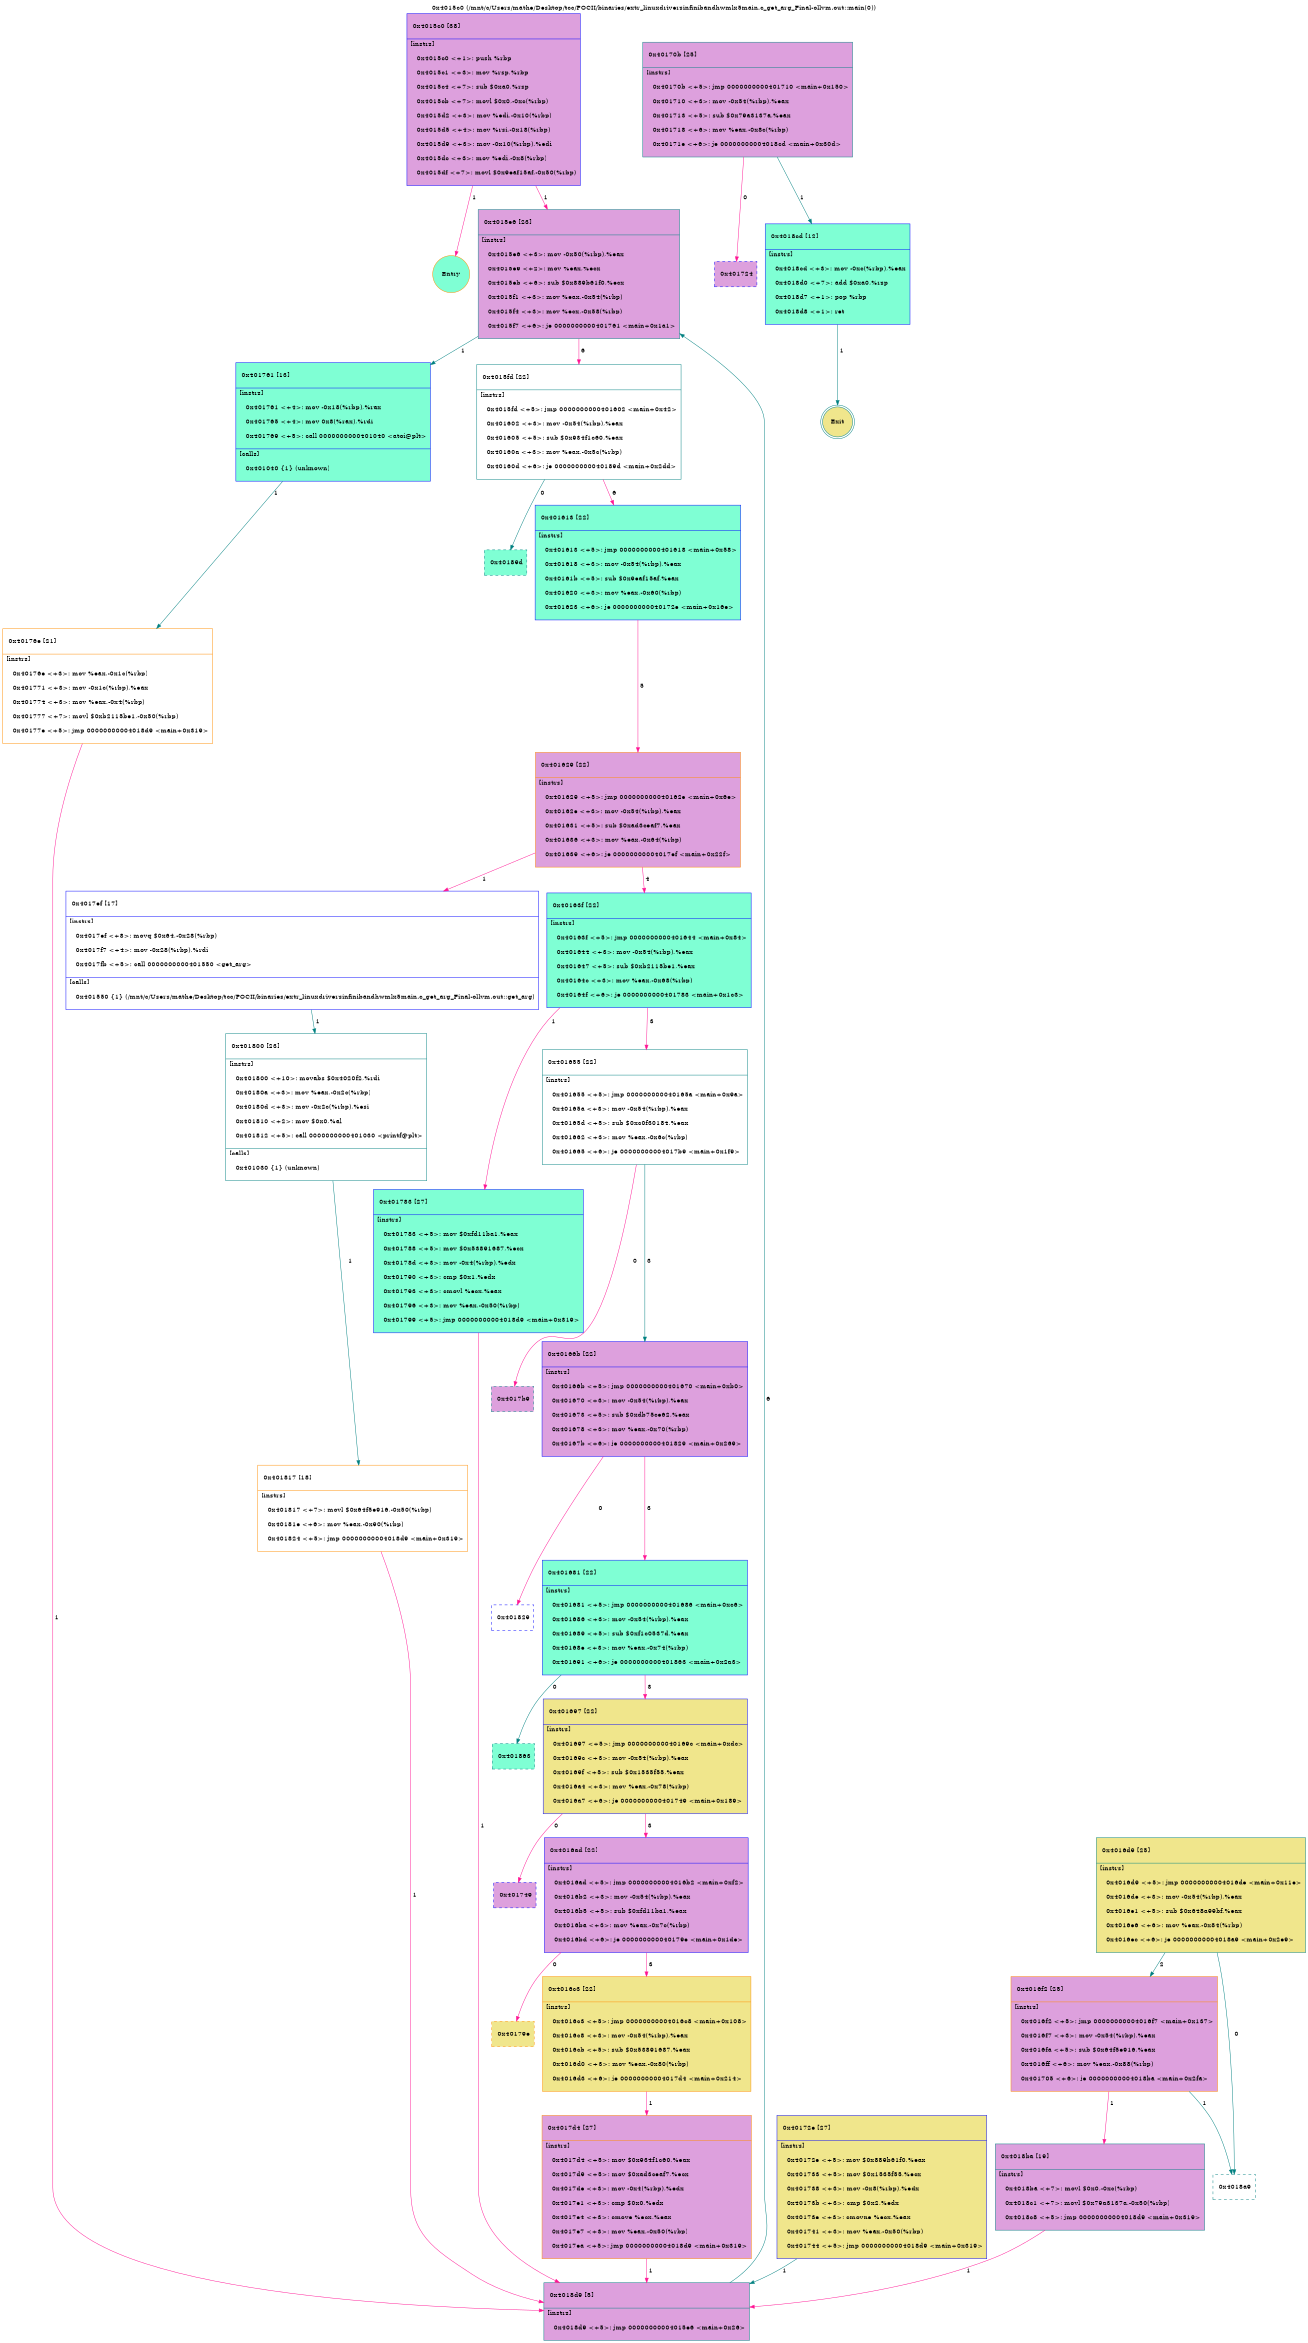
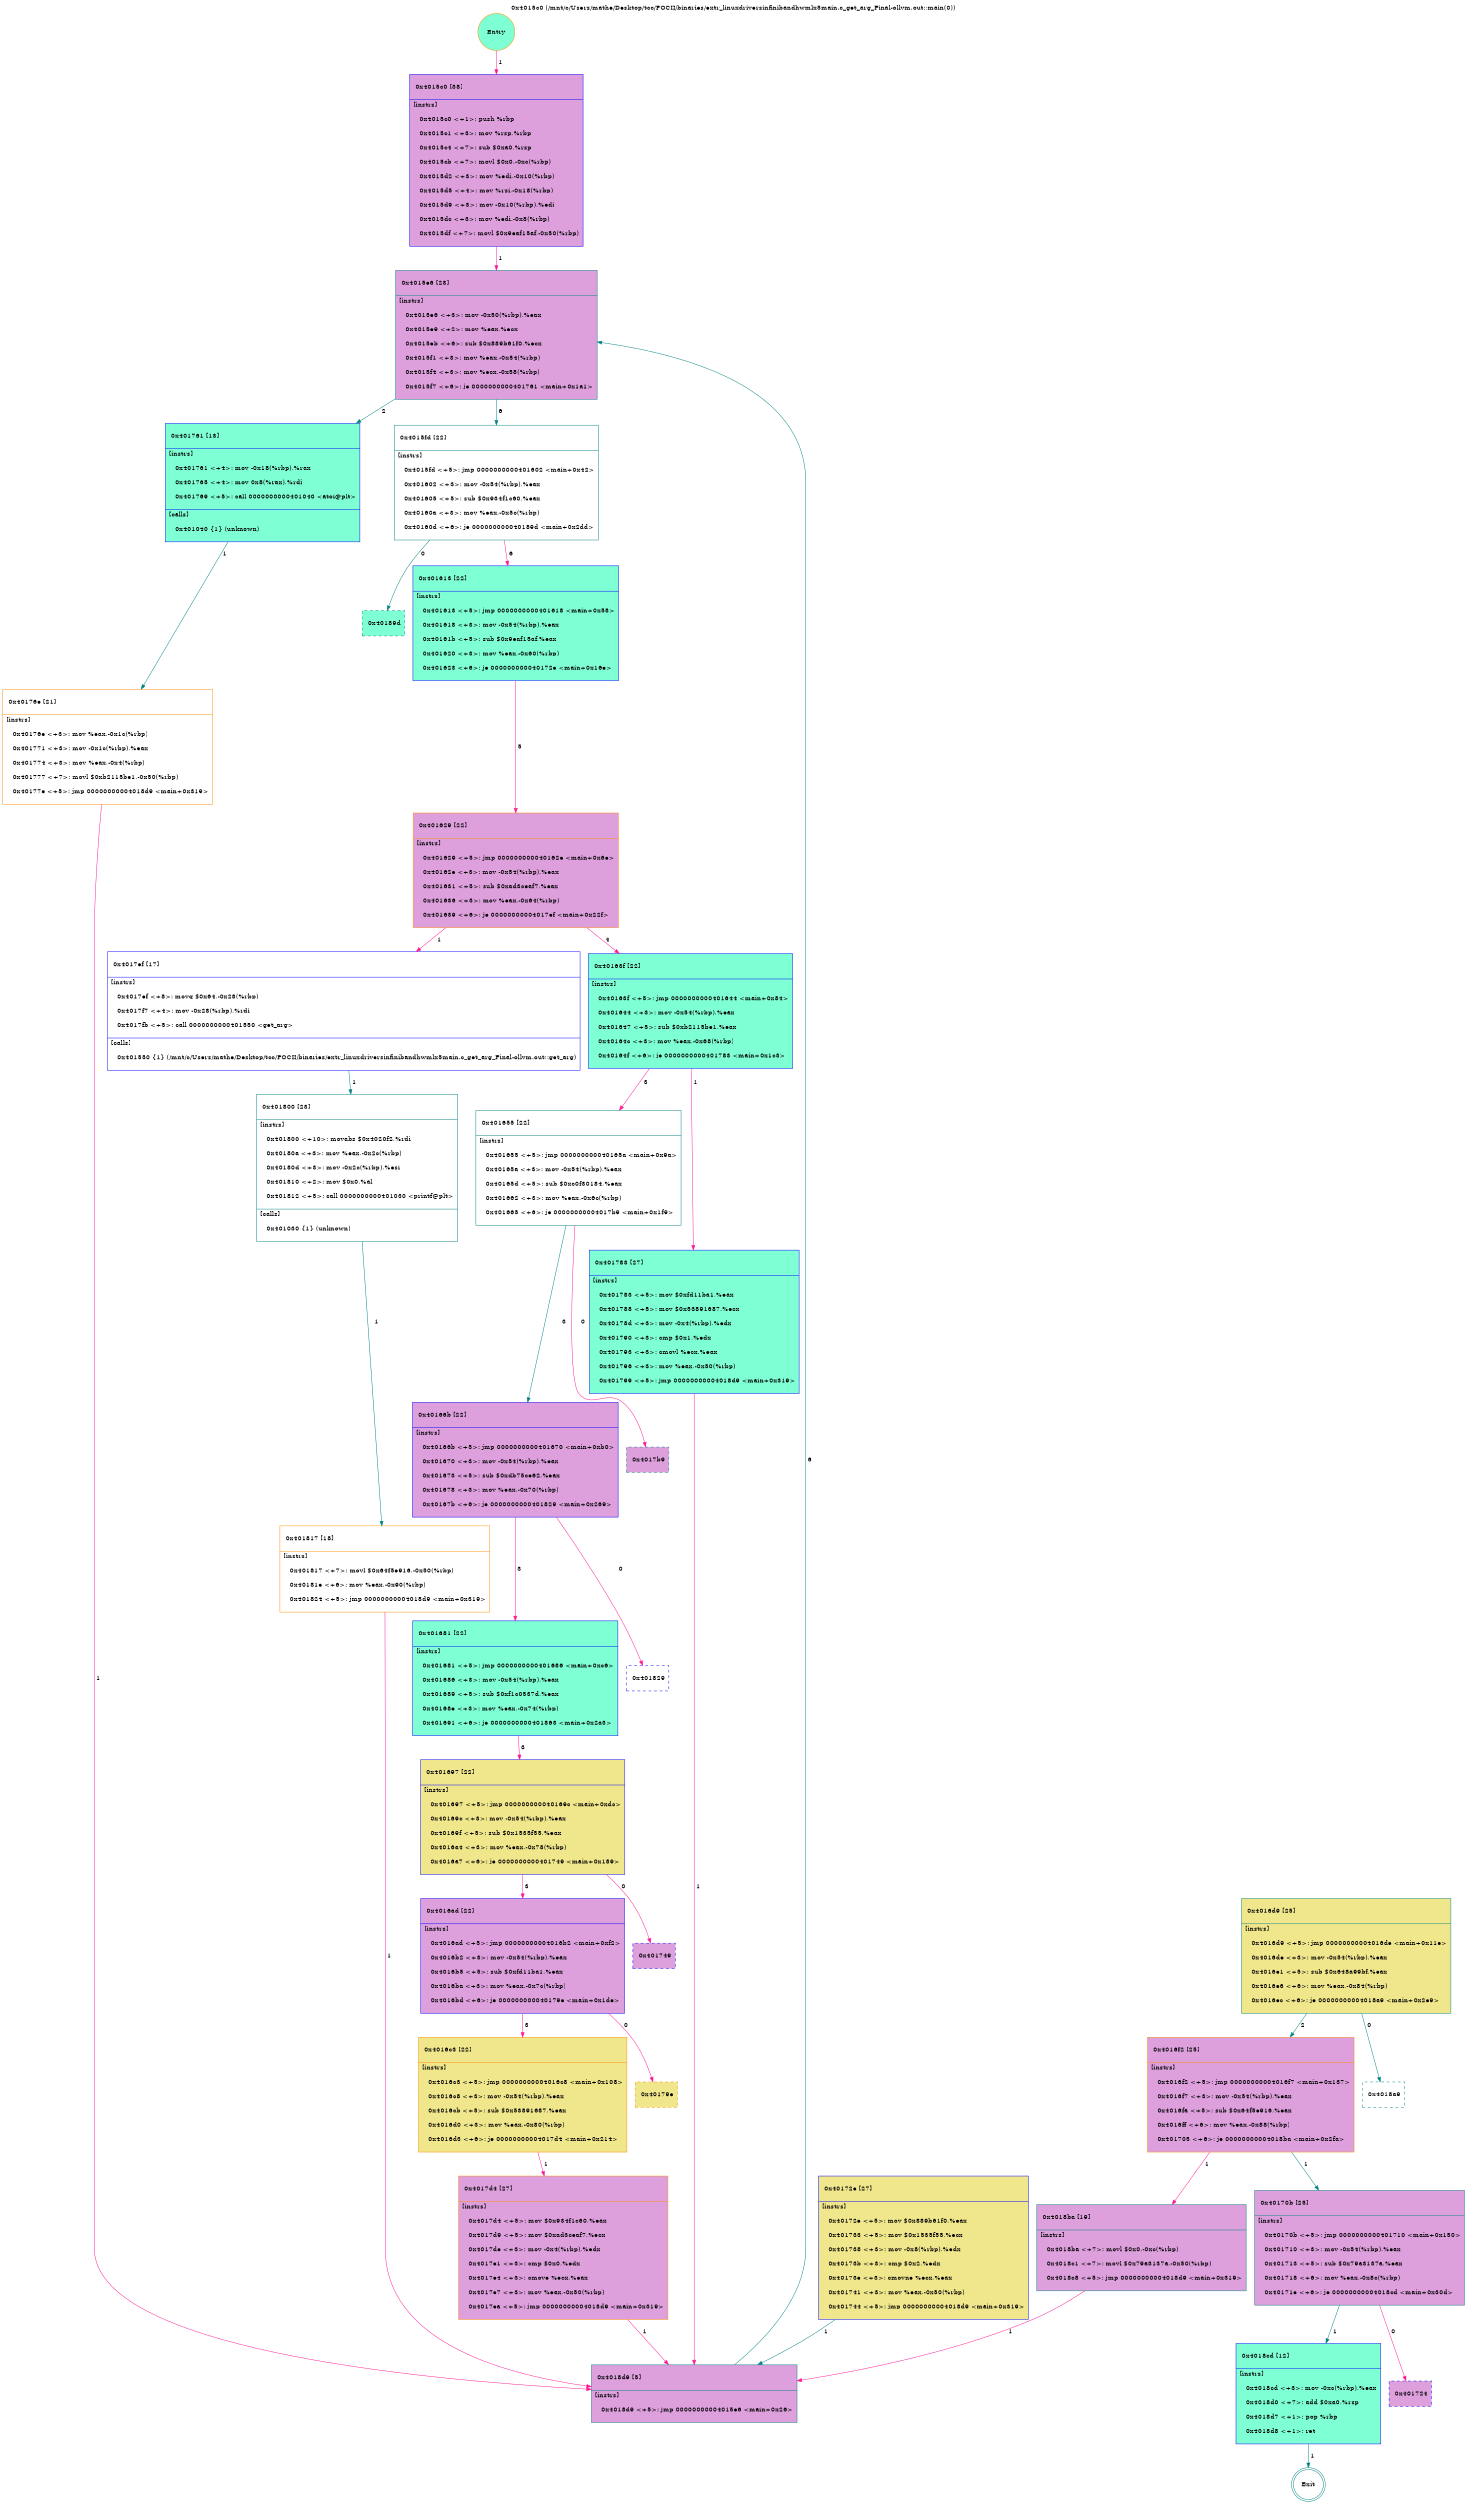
edge "0x4015c0 [38]" -> "Entry": reversed
edge "0x4015e6 [23]" -> "0x4015fd [22]": color deeppink -> teal
edge "0x4015e6 [23]" -> "0x401761 [13]": label " 1" -> " 2"
node "Exit": fillcolor khaki -> white
node "0x401863": removed
edge "0x4016f2 [25]" -> "0x4018a9": now "0x4016f2 [25]" -> "0x40170b [25]"
